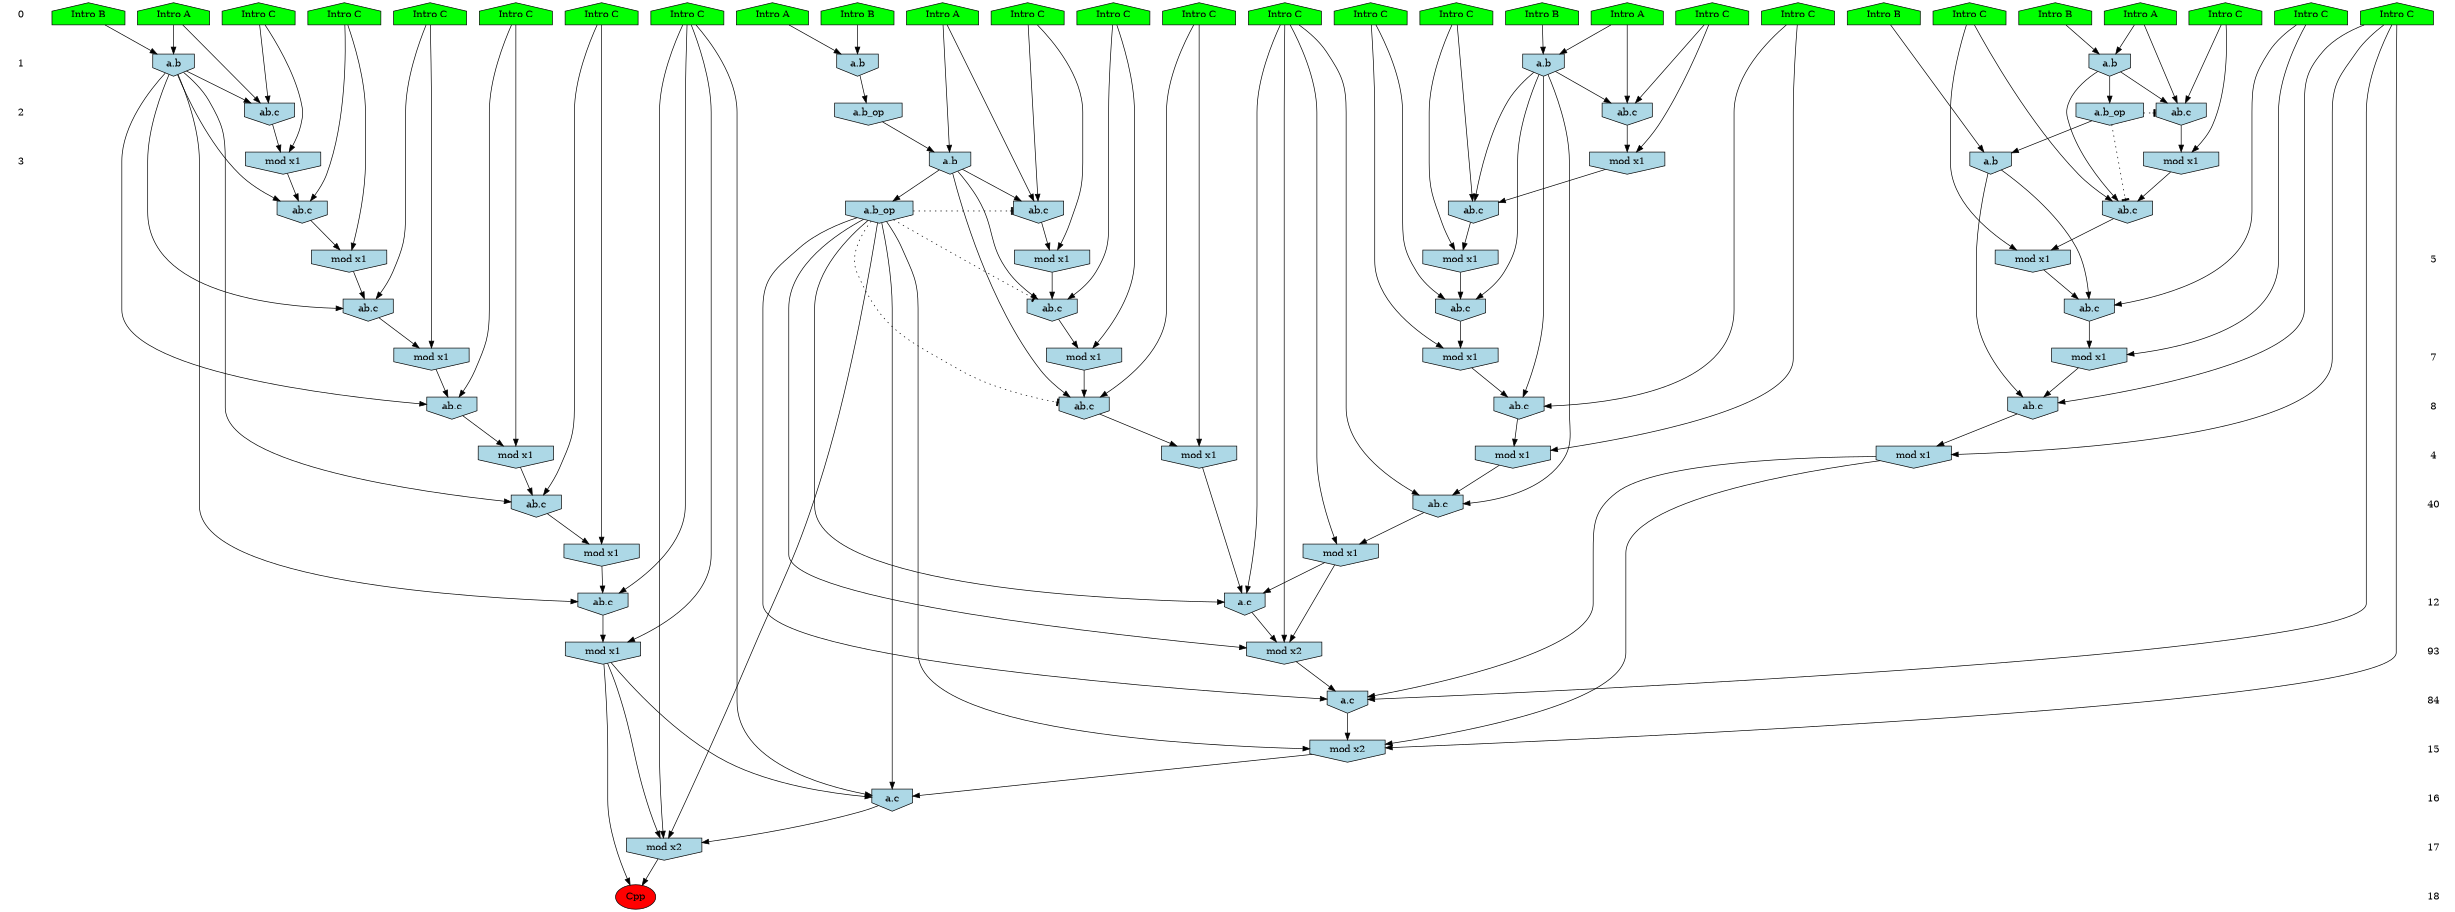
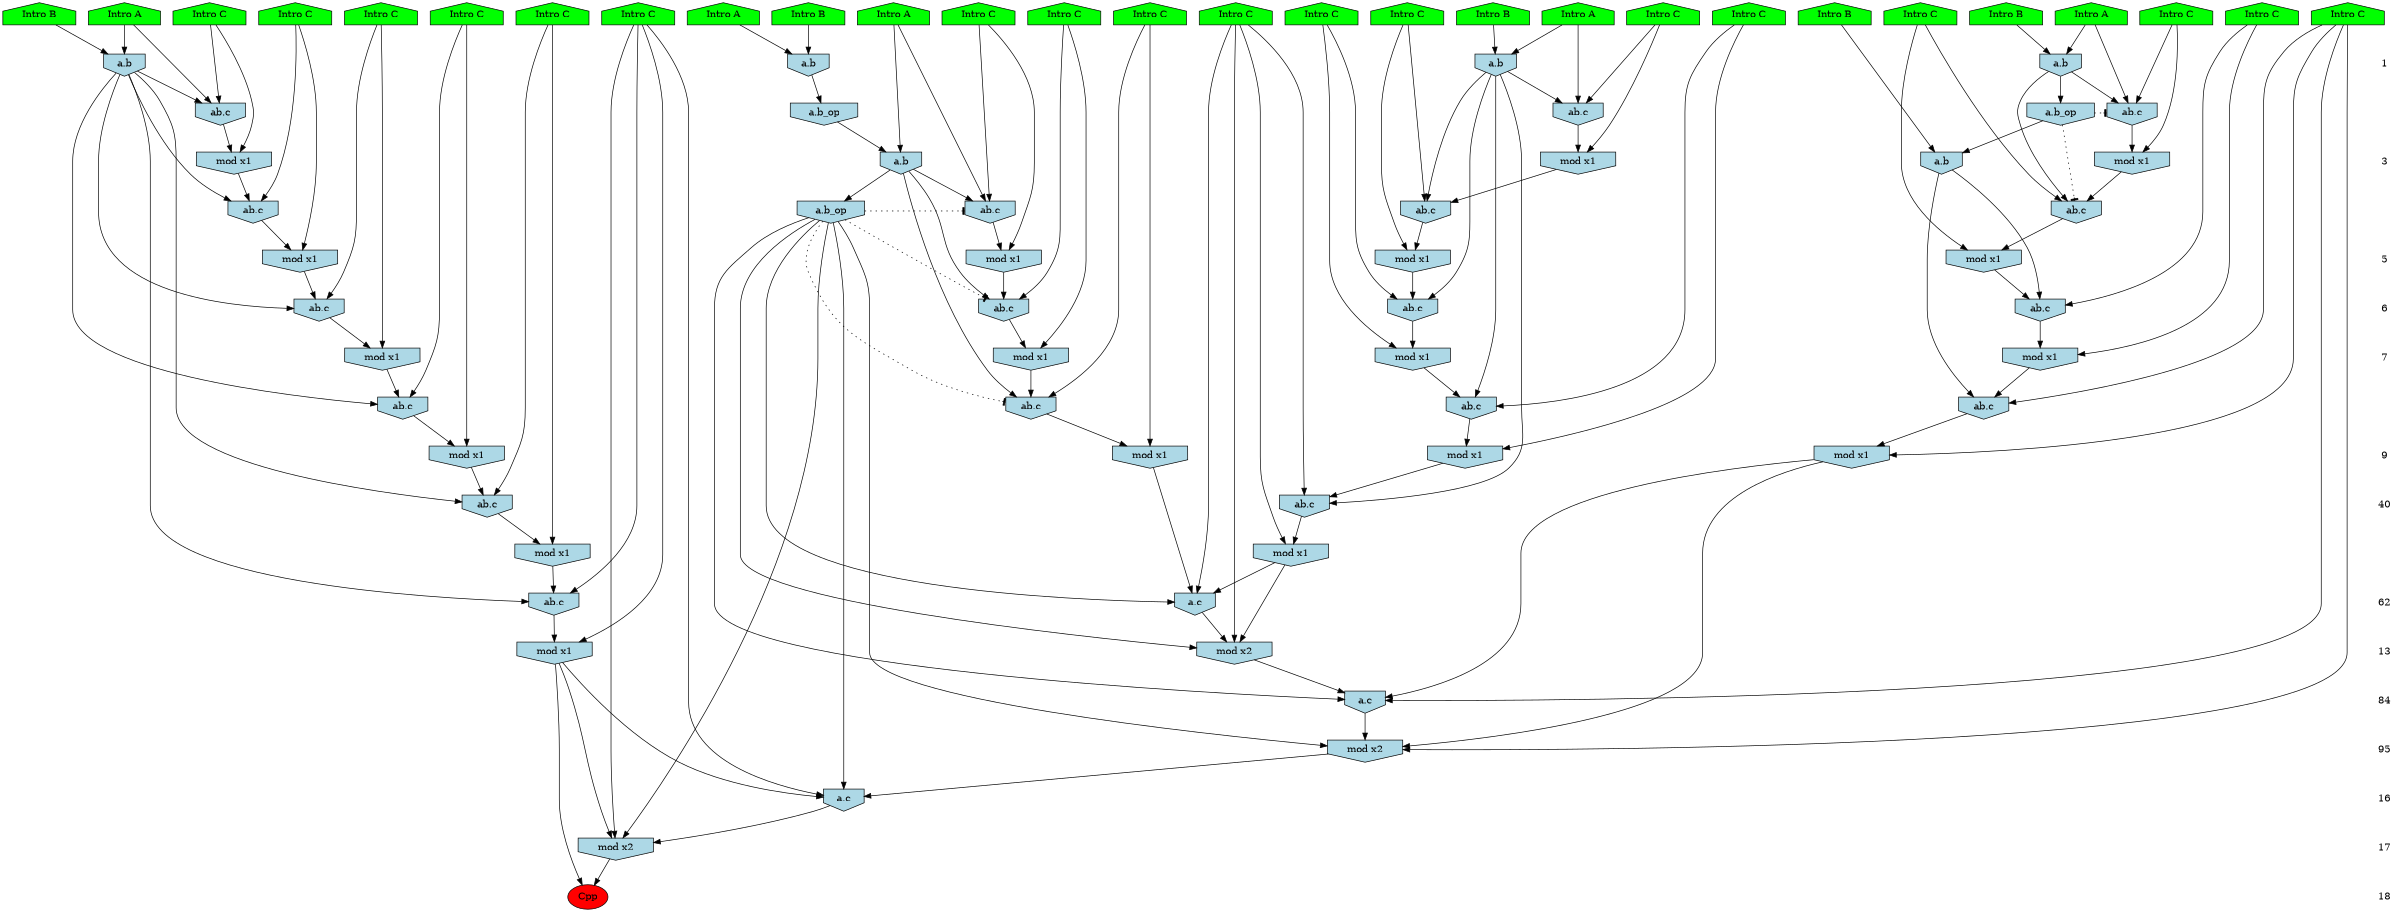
node "0": removed
node "2": removed
node "6": added
node "8": removed
node "4": label "4" -> "9"
node "12": label "12" -> "62"
node "93": label "93" -> "13"
node "15": label "15" -> "95"
